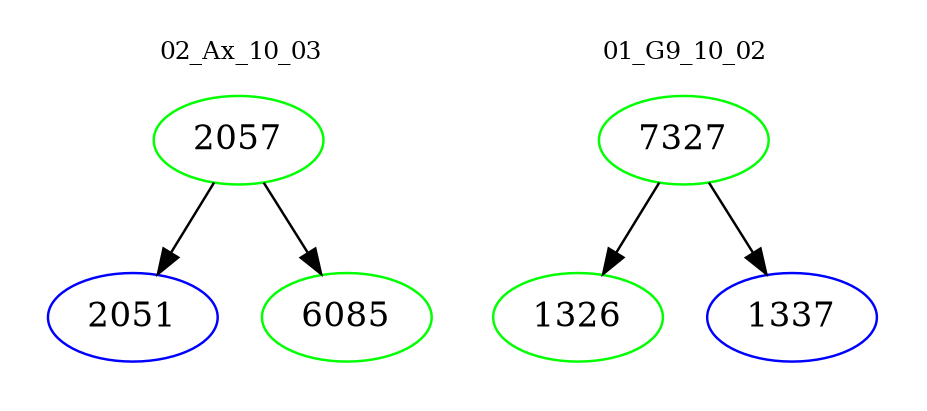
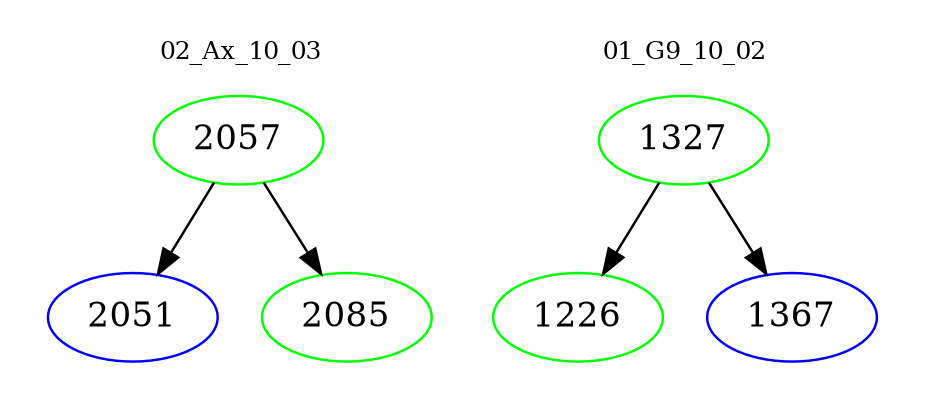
node "7327": label "7327" -> "1327"
node "6085": label "6085" -> "2085"
node "1326": label "1326" -> "1226"
node "1337": label "1337" -> "1367"
